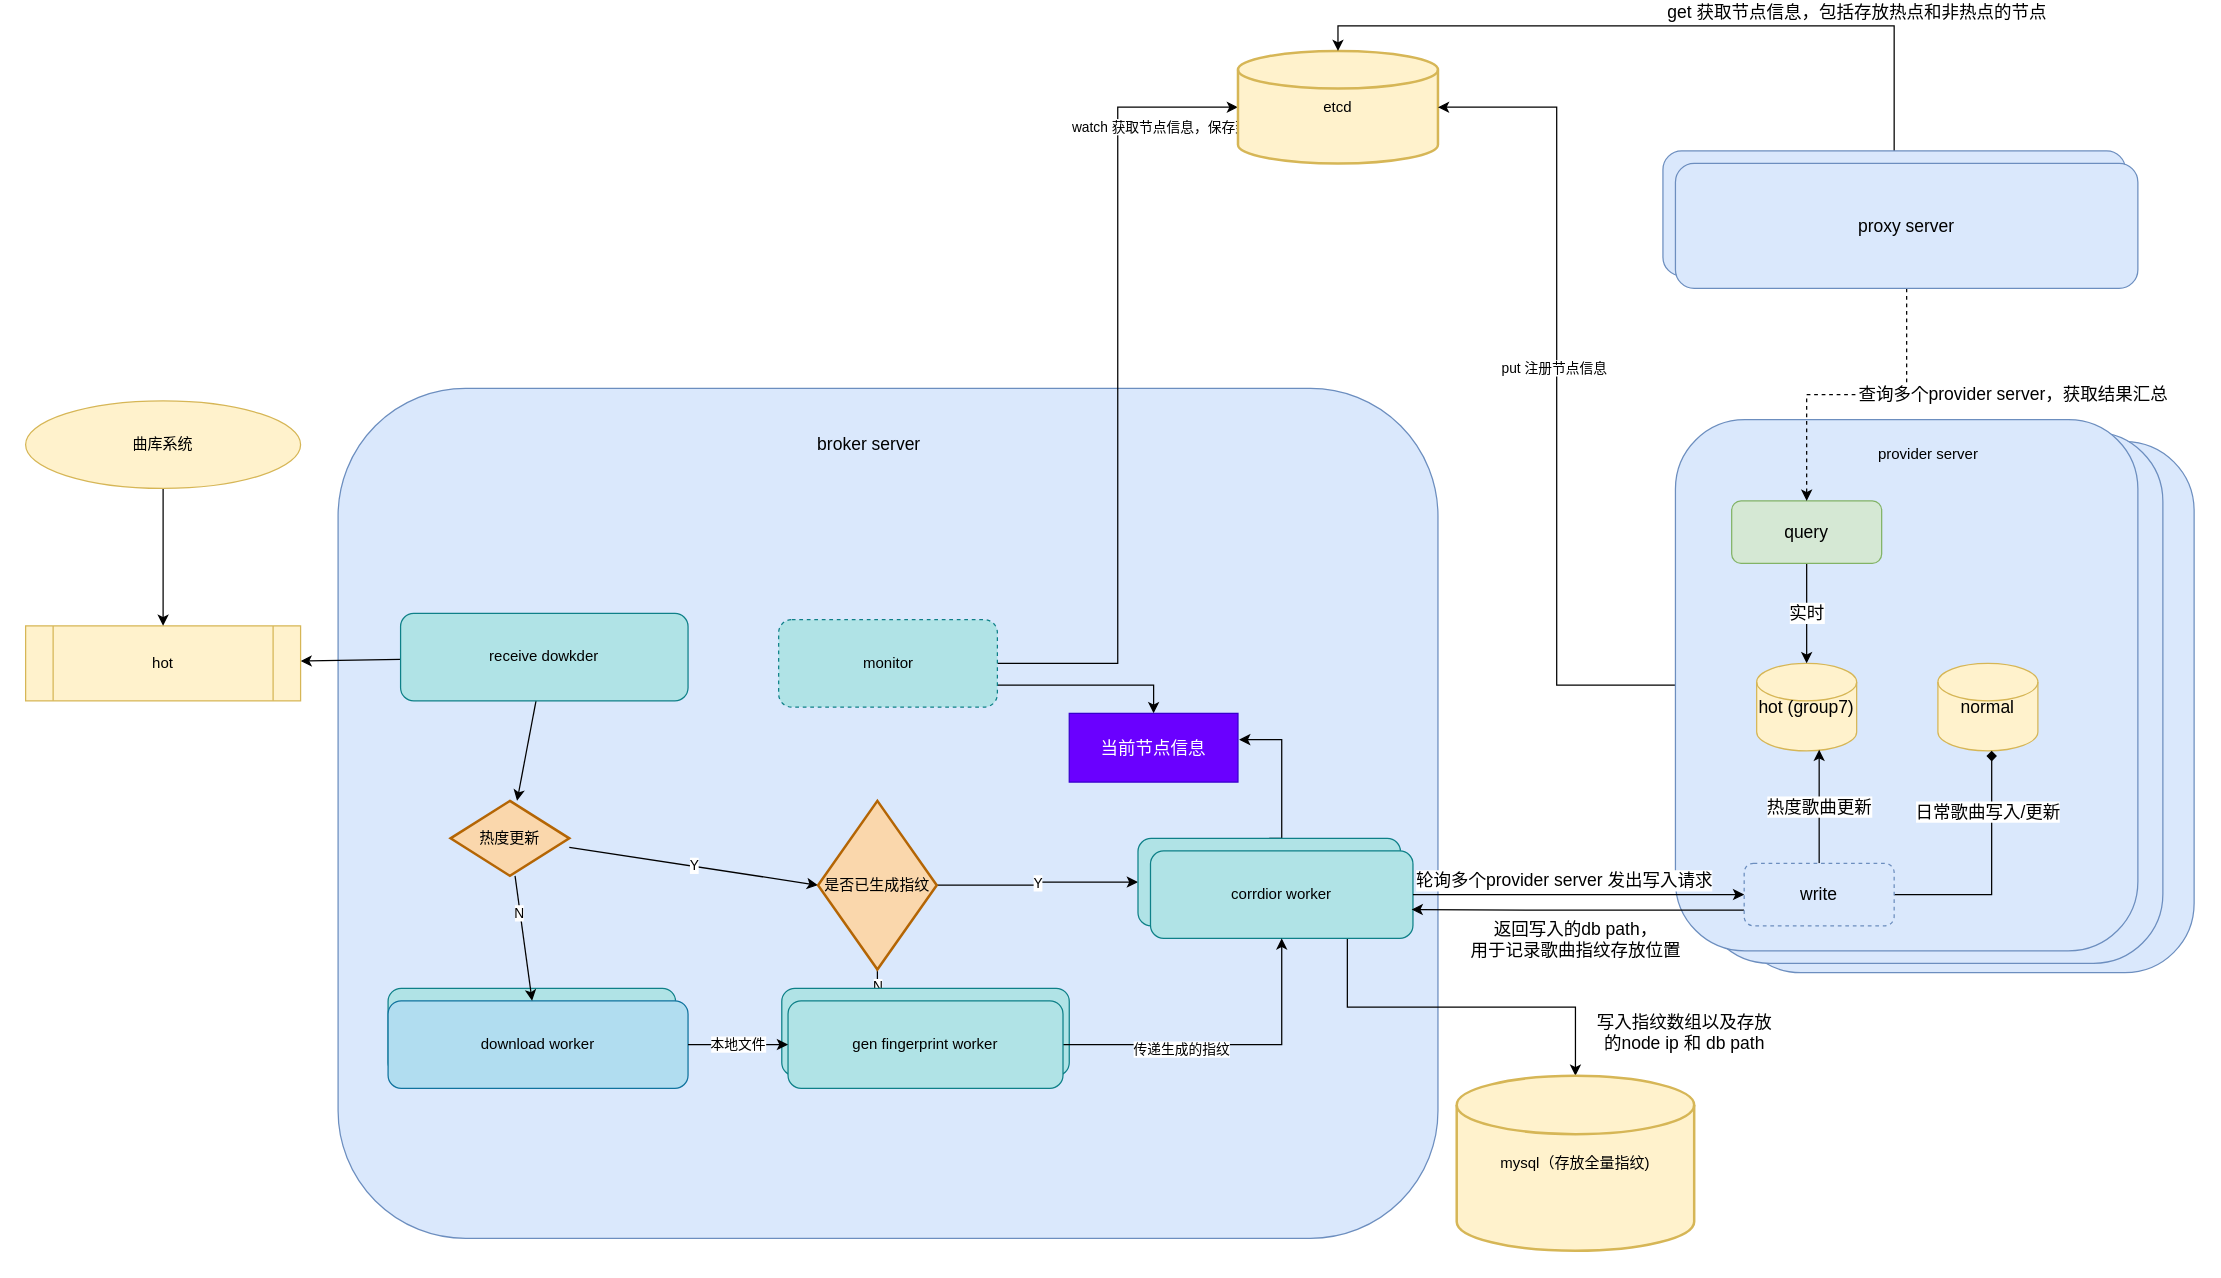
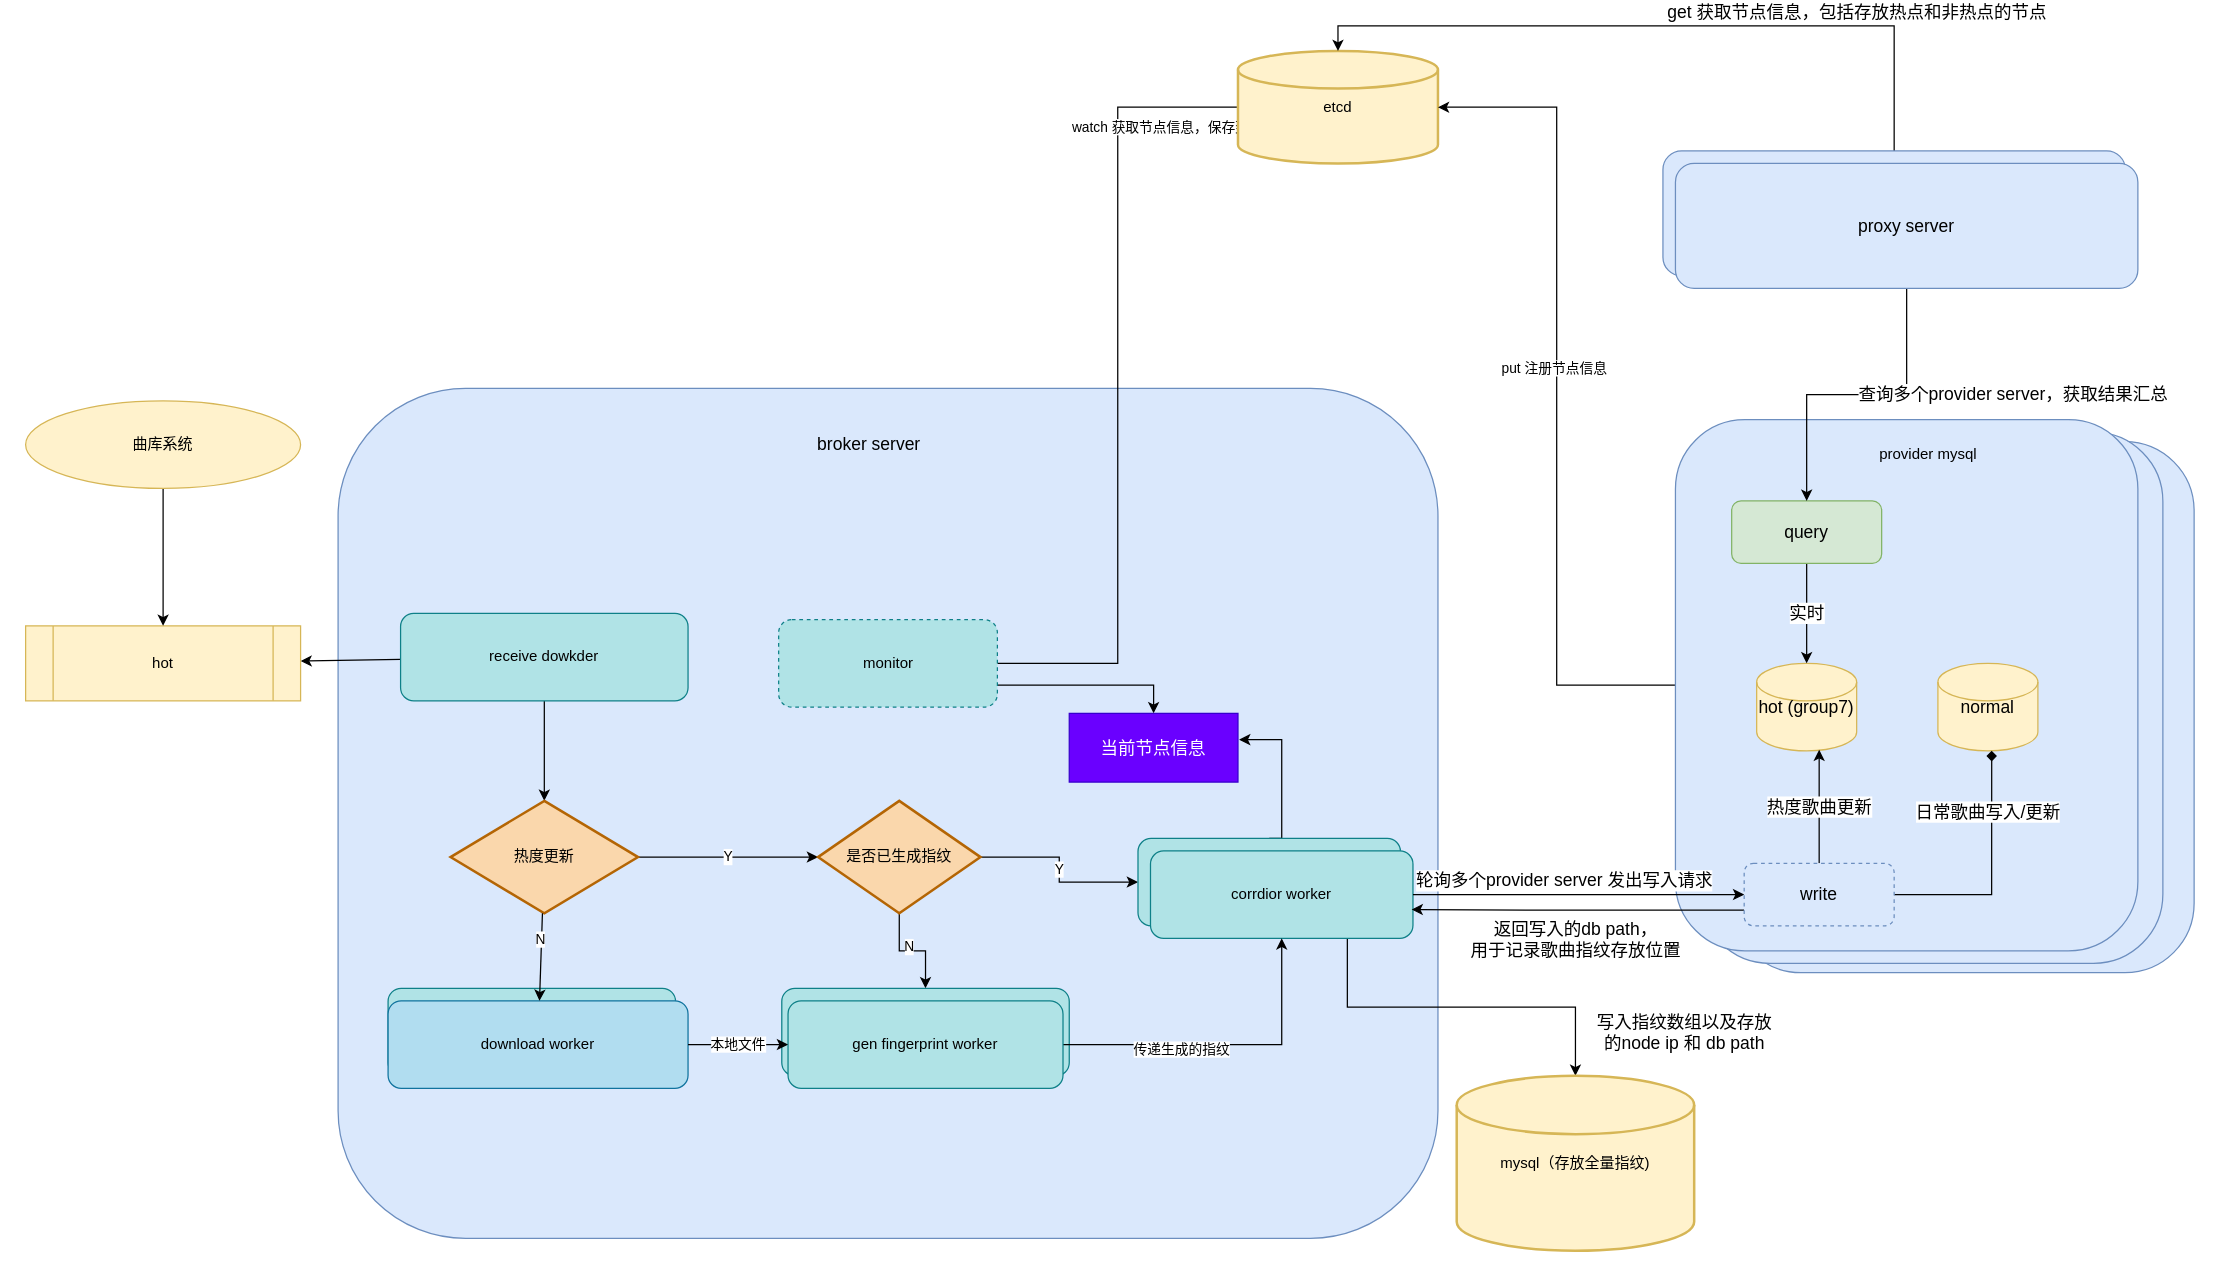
edge "monitor" -> "etcd": arrowhead classic -> none
edge "proxy server" -> "query": style dashed -> solid
node "provider server": label "provider server" -> "provider mysql"
node "热度更新": size 119x75 -> 188x113
node "是否已生成指纹": size 119x169 -> 163x113
